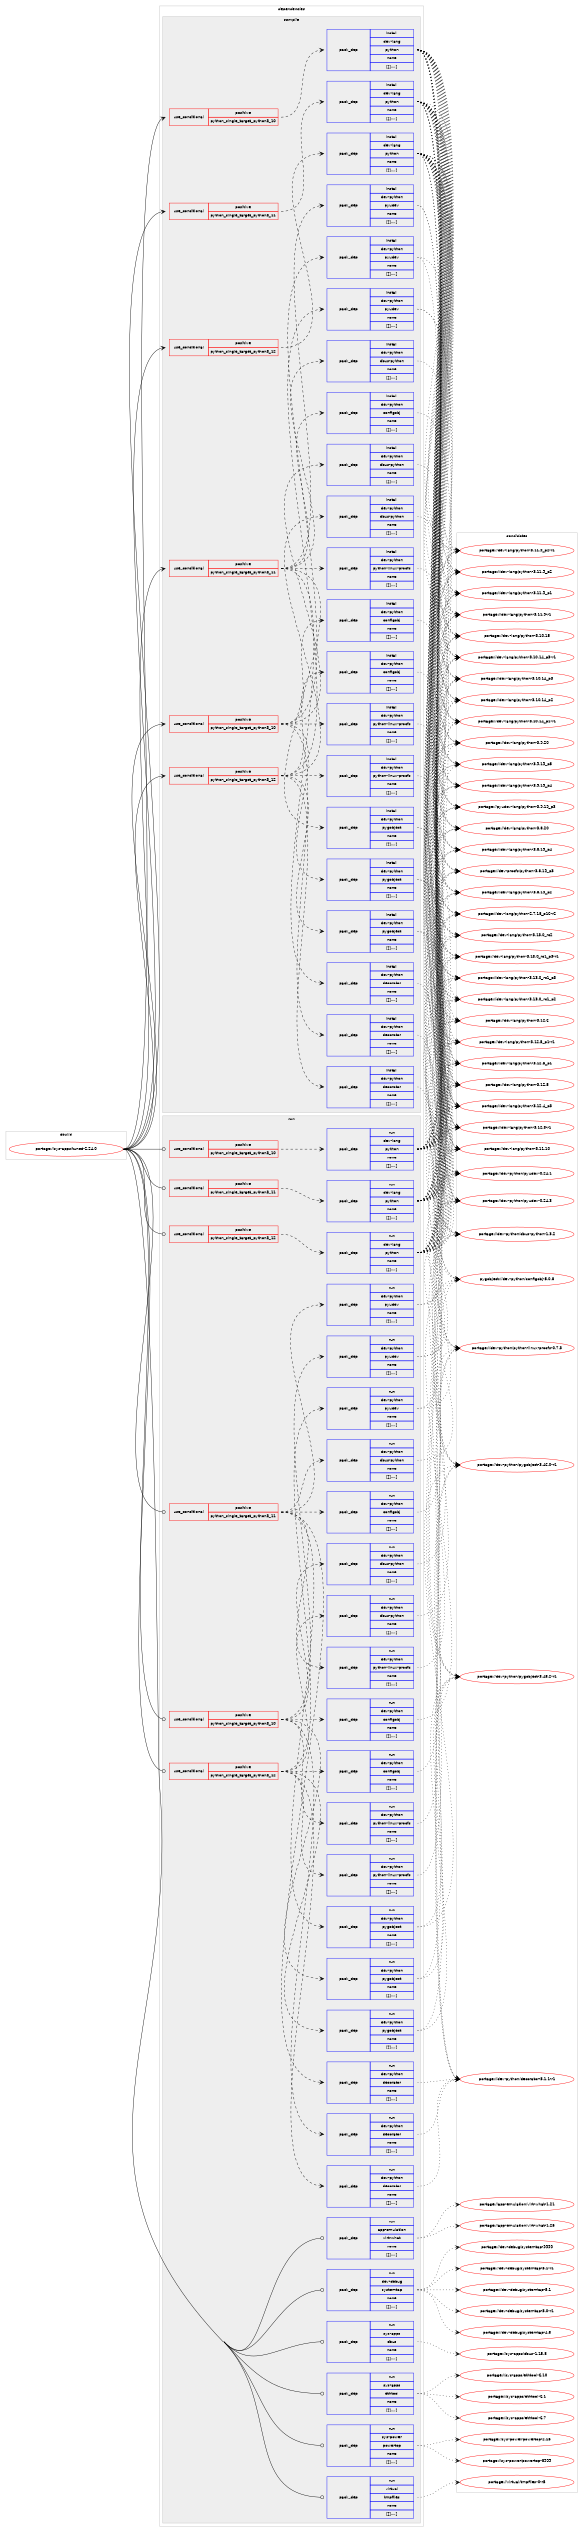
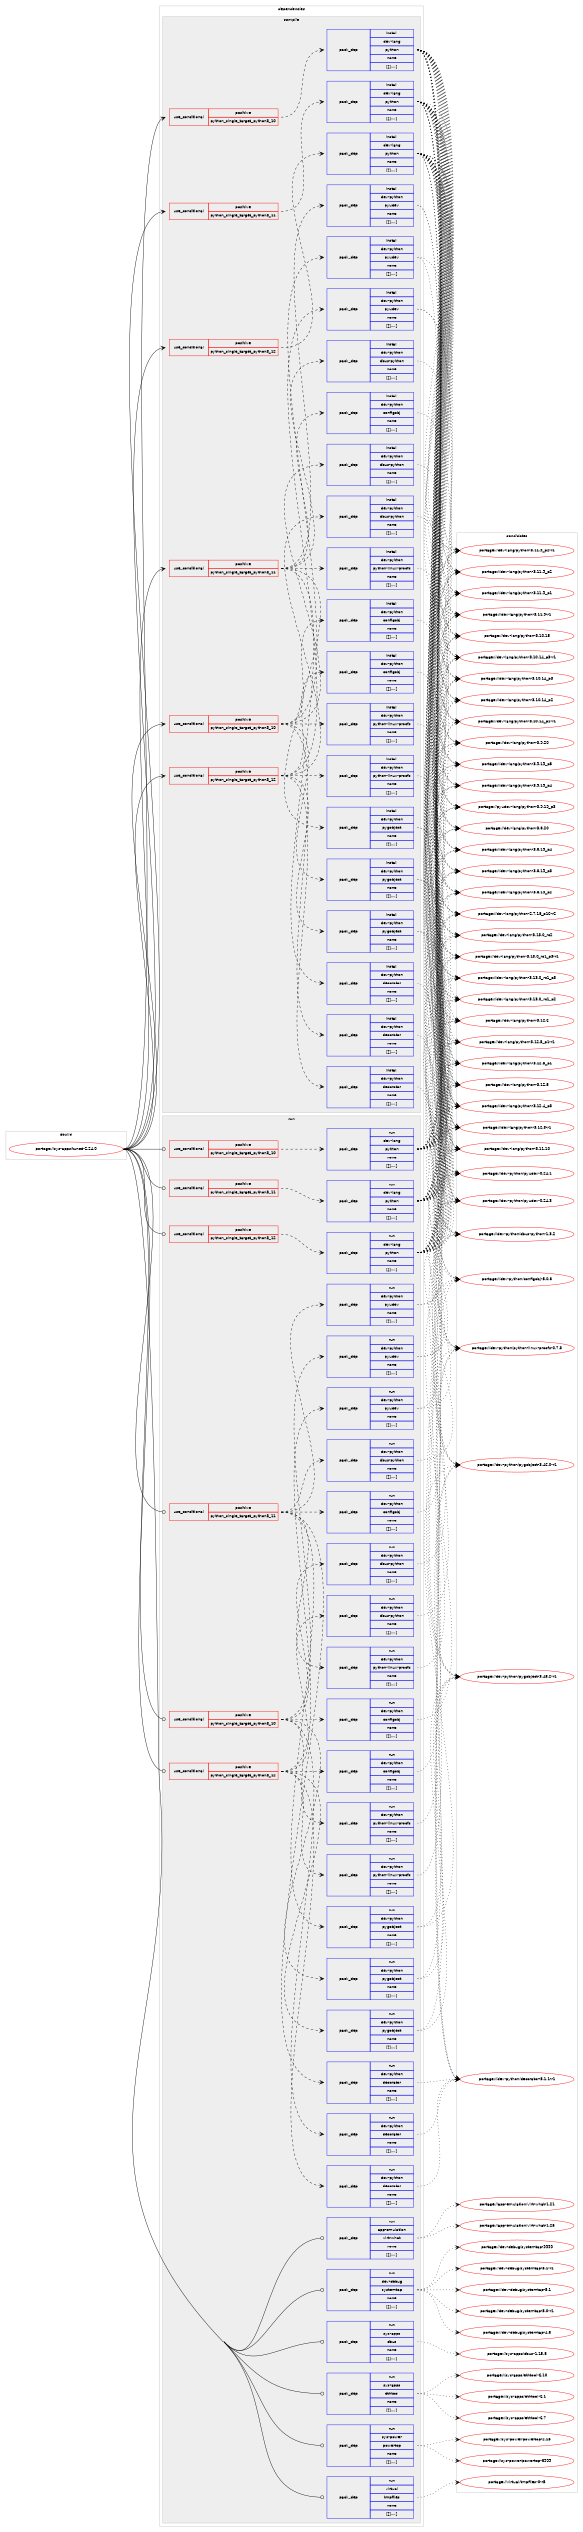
node "portage://dev-procfs/python-3.8.19_p3": label "portage://dev-procfs/python-3.8.19_p3" -> "portage://dev-lang/python-3.8.19_p3"
node "pygobject://dev-python/configobj-5.0.8": label "pygobject://dev-python/configobj-5.0.8" -> "portage://dev-python/configobj-5.0.8"
